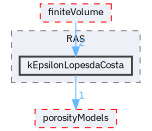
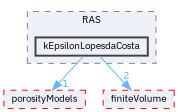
edge "finiteVolume" -> "kEpsilonLopesdaCosta": reversed
